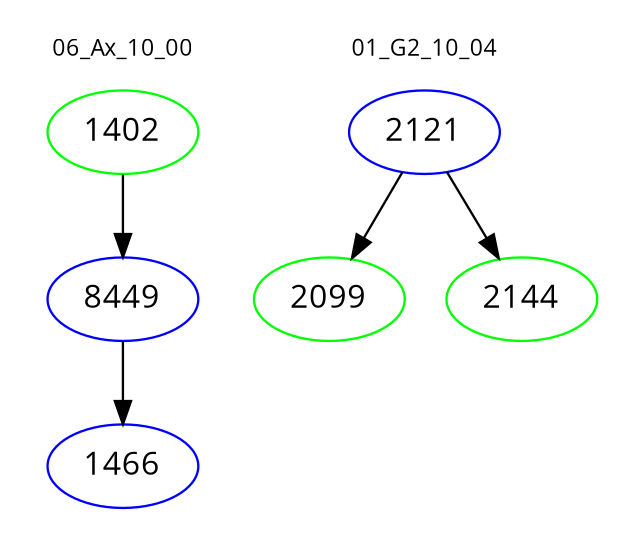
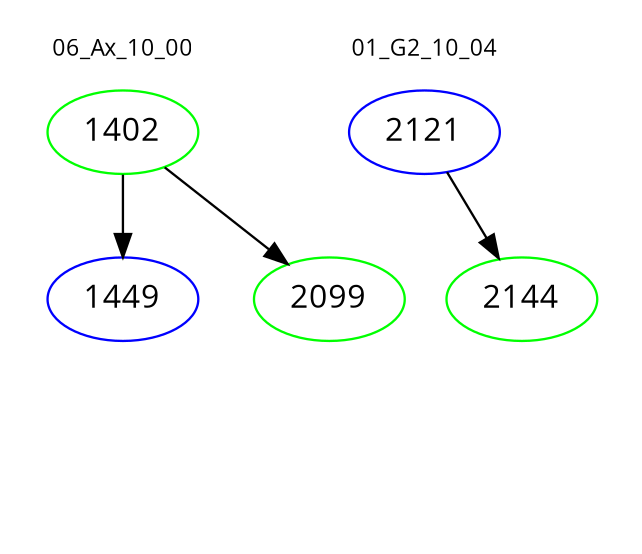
edge "2121" -> "2099": now "1402" -> "2099"
node "8449": label "8449" -> "1449"
node "1466": removed
